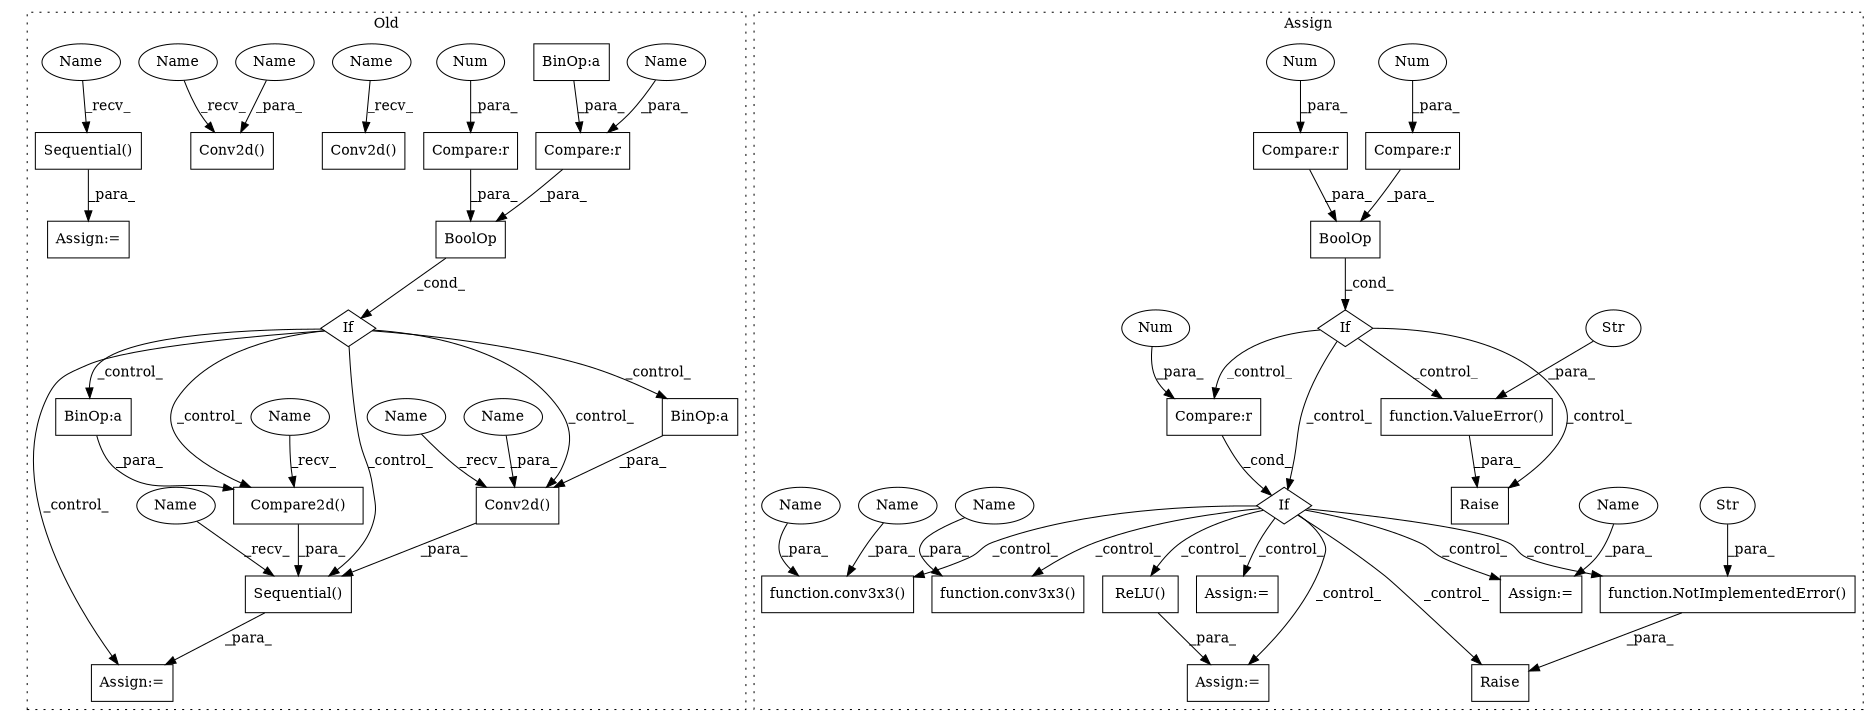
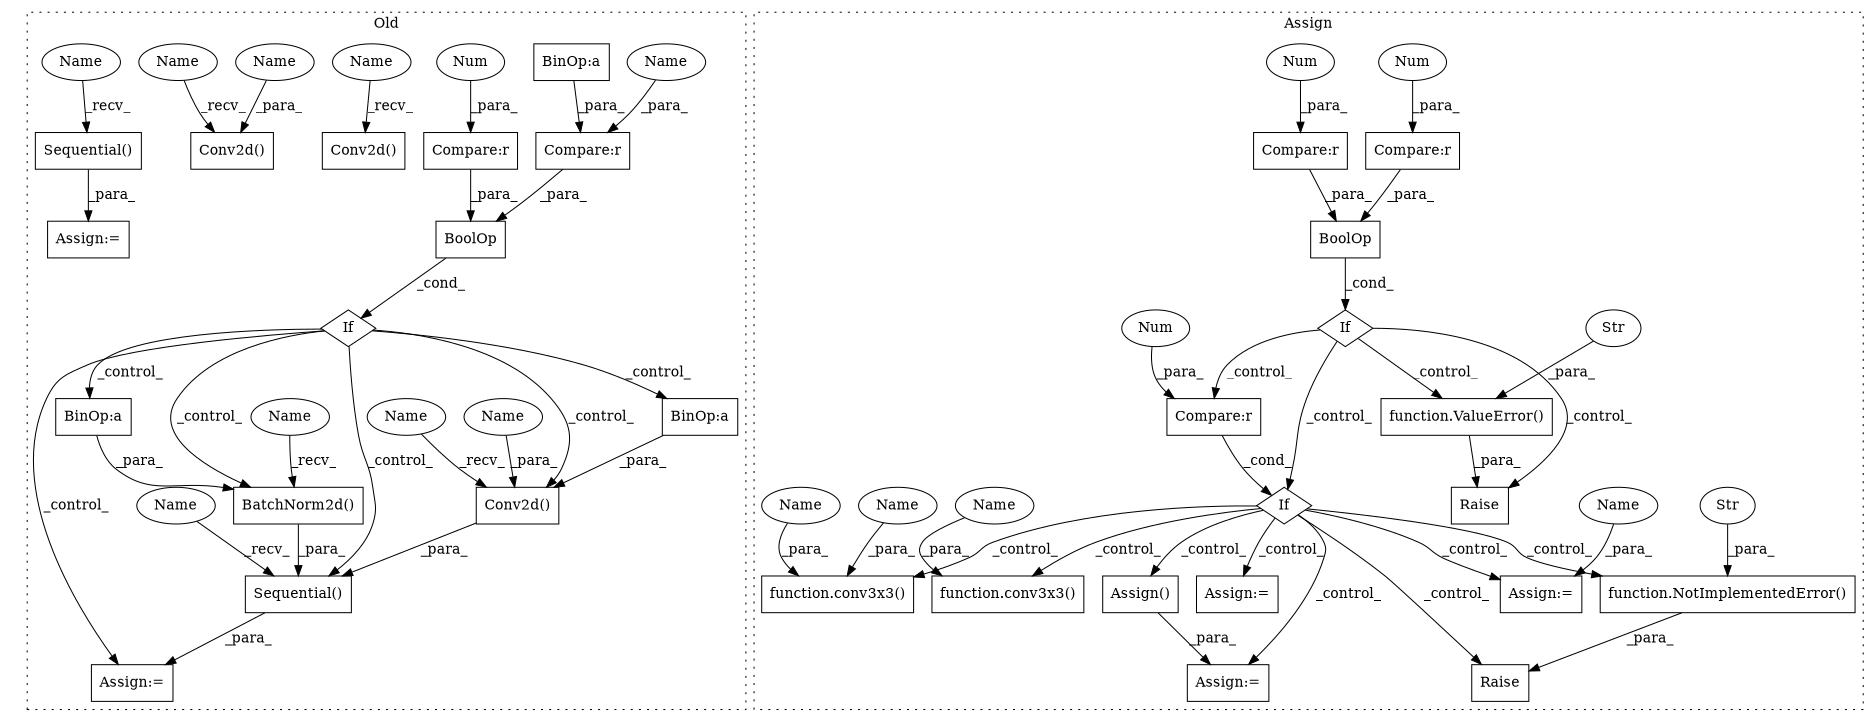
node "Compare2d()": label "Compare2d()" -> "BatchNorm2d()"
node "ReLU()": label "ReLU()" -> "Assign()"
